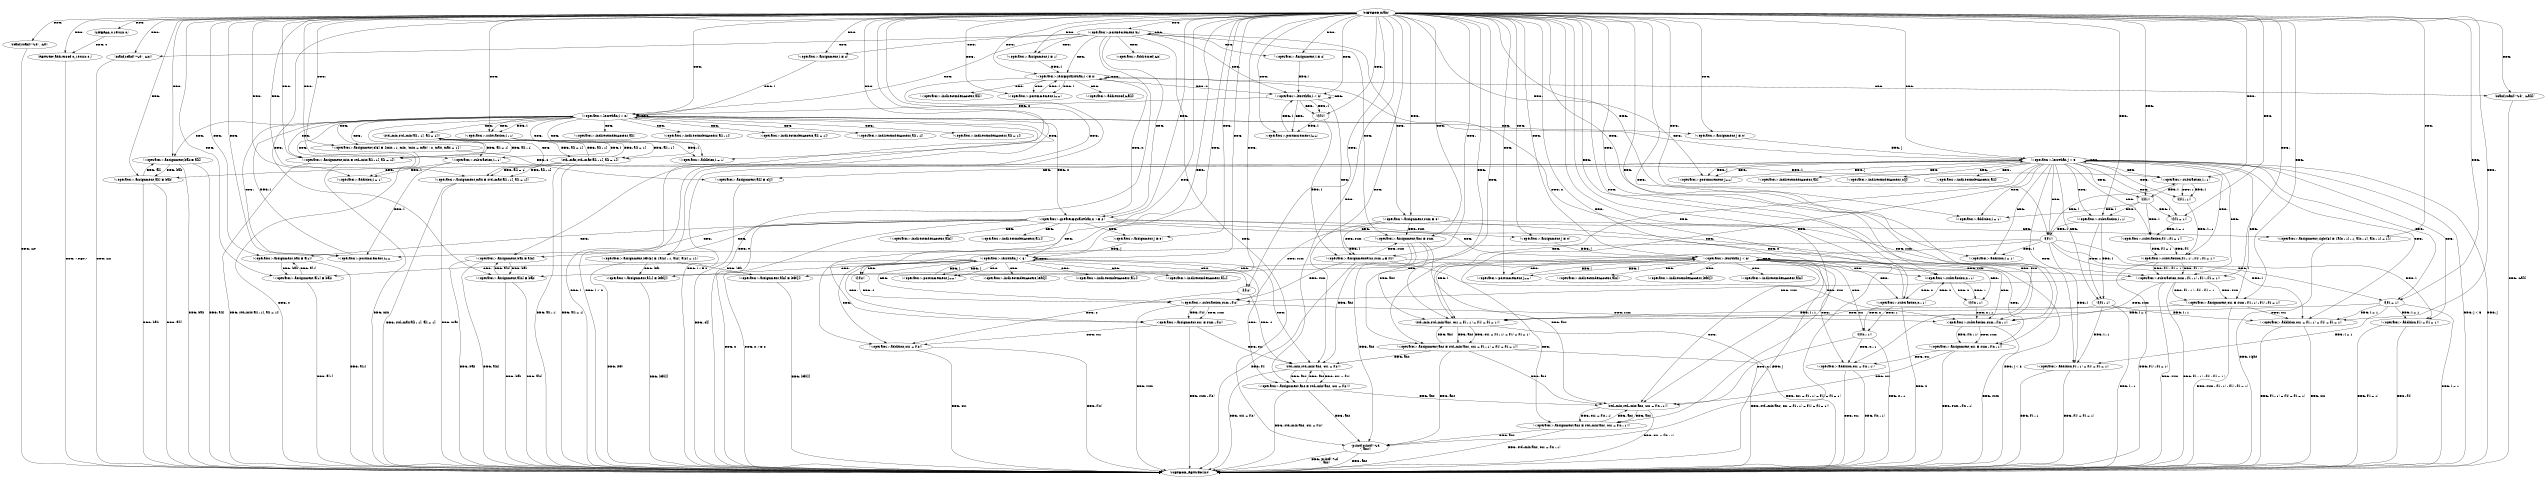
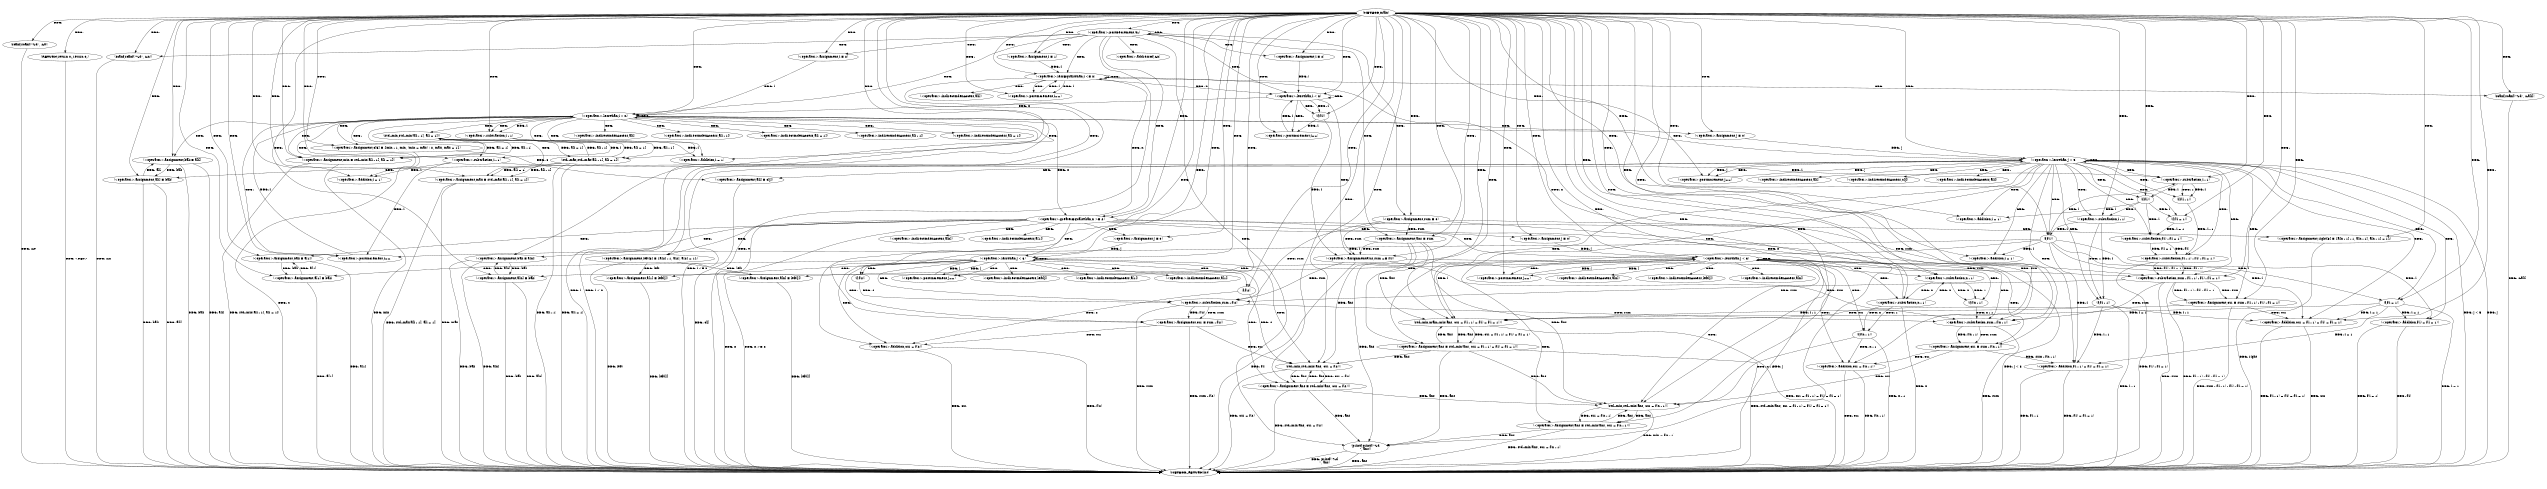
node "(LITERAL,0,return 0;)": removed
node "(RETURN,addressOf 0;,return 0;)": label "(RETURN,addressOf 0;,return 0;)" -> "(RETURN,return 0;,return 0;)"
node "(<operator>.addressOf,&a[i])": removed
edge "(<operator>.assignmentPlus,sum += f(i))" -> "(<operator>.assignment,ans = sum)": reversed
node "(std::min,std::min(ans, cur + f(i - 1) + f(i) + f(i + 1)))": label "(std::min,std::min(ans, cur + f(i - 1) + f(i) + f(i + 1)))" -> "(std::min,main::min(ans, cur + f(i - 1) + f(i) + f(i + 1)))"
edge "(std::min,std::min(ans, cur + f(n - 1)))" -> "(METHOD_RETURN,int)": label "DDG: cur + f(n - 1)" -> "DDG: min + f(n - 1)"
edge "(<operator>.assignment,cur = sum - f(n - 1))" -> "(METHOD_RETURN,int)": now "(<operator>.assignment,cur = sum - f(n - 1))" -> "(<operator>.addition,f(i - 1) + f(i) + f(i + 1))"
